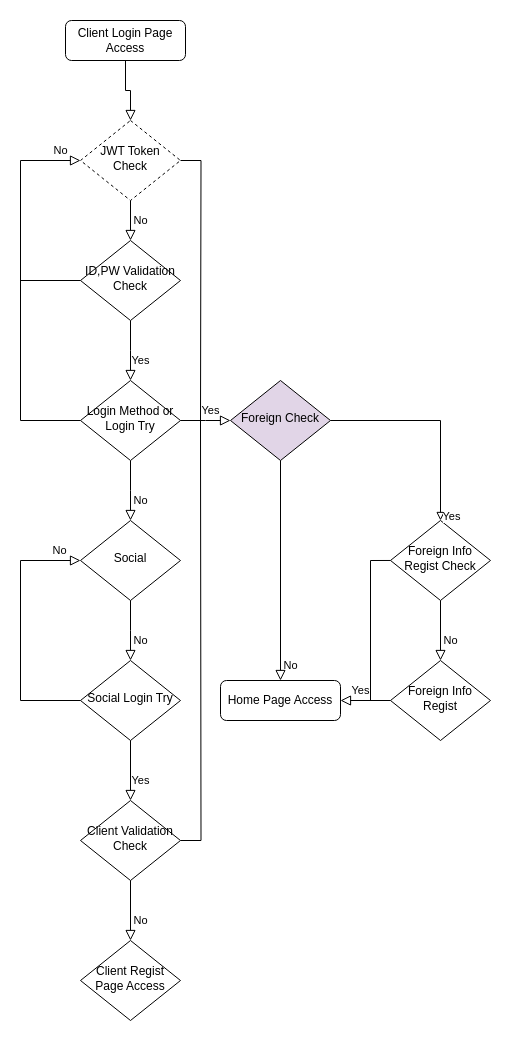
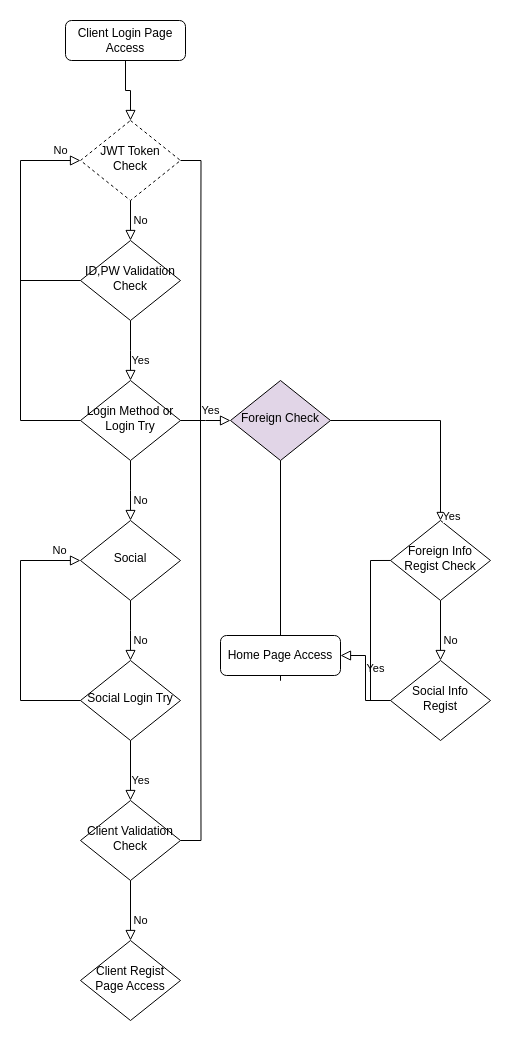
node "Foreign Info Regist": label "Foreign Info Regist" -> "Social Info Regist"
node "Home Page Access": moved (281, 701) -> (281, 656)
